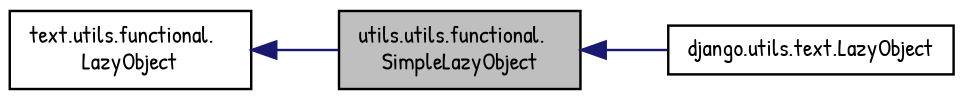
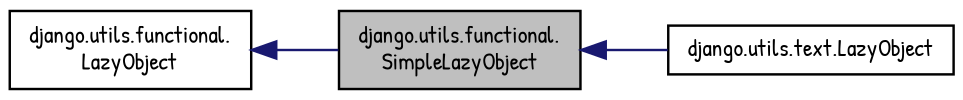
node "text.utils.functional. LazyObject": label "text.utils.functional. LazyObject" -> "django.utils.functional. LazyObject"
node "utils.utils.functional. SimpleLazyObject": label "utils.utils.functional. SimpleLazyObject" -> "django.utils.functional. SimpleLazyObject"
